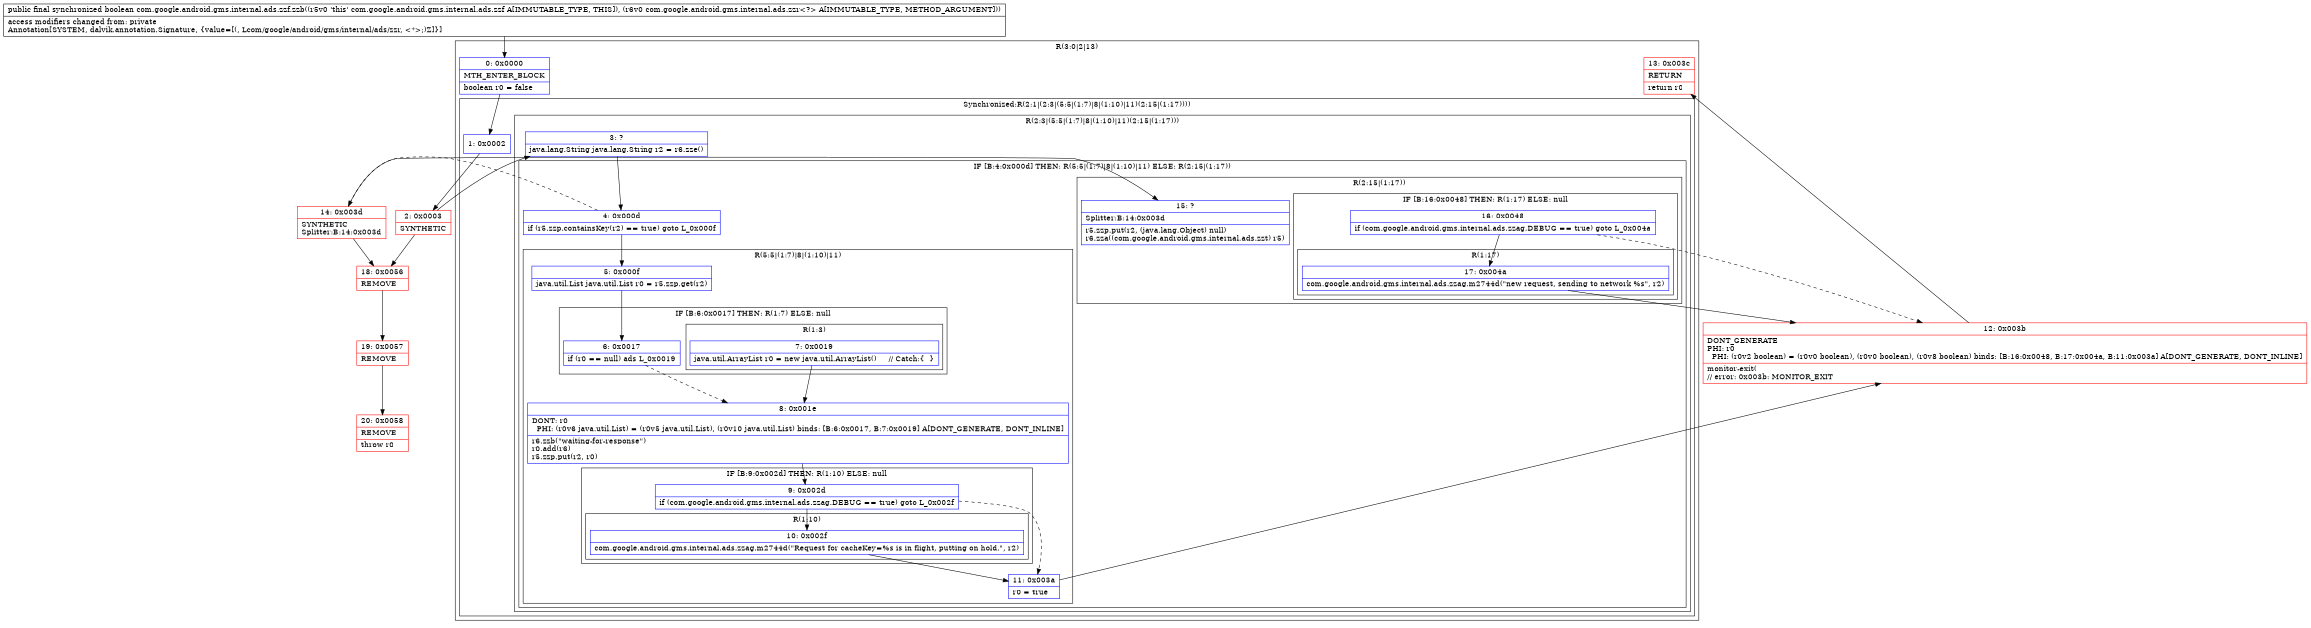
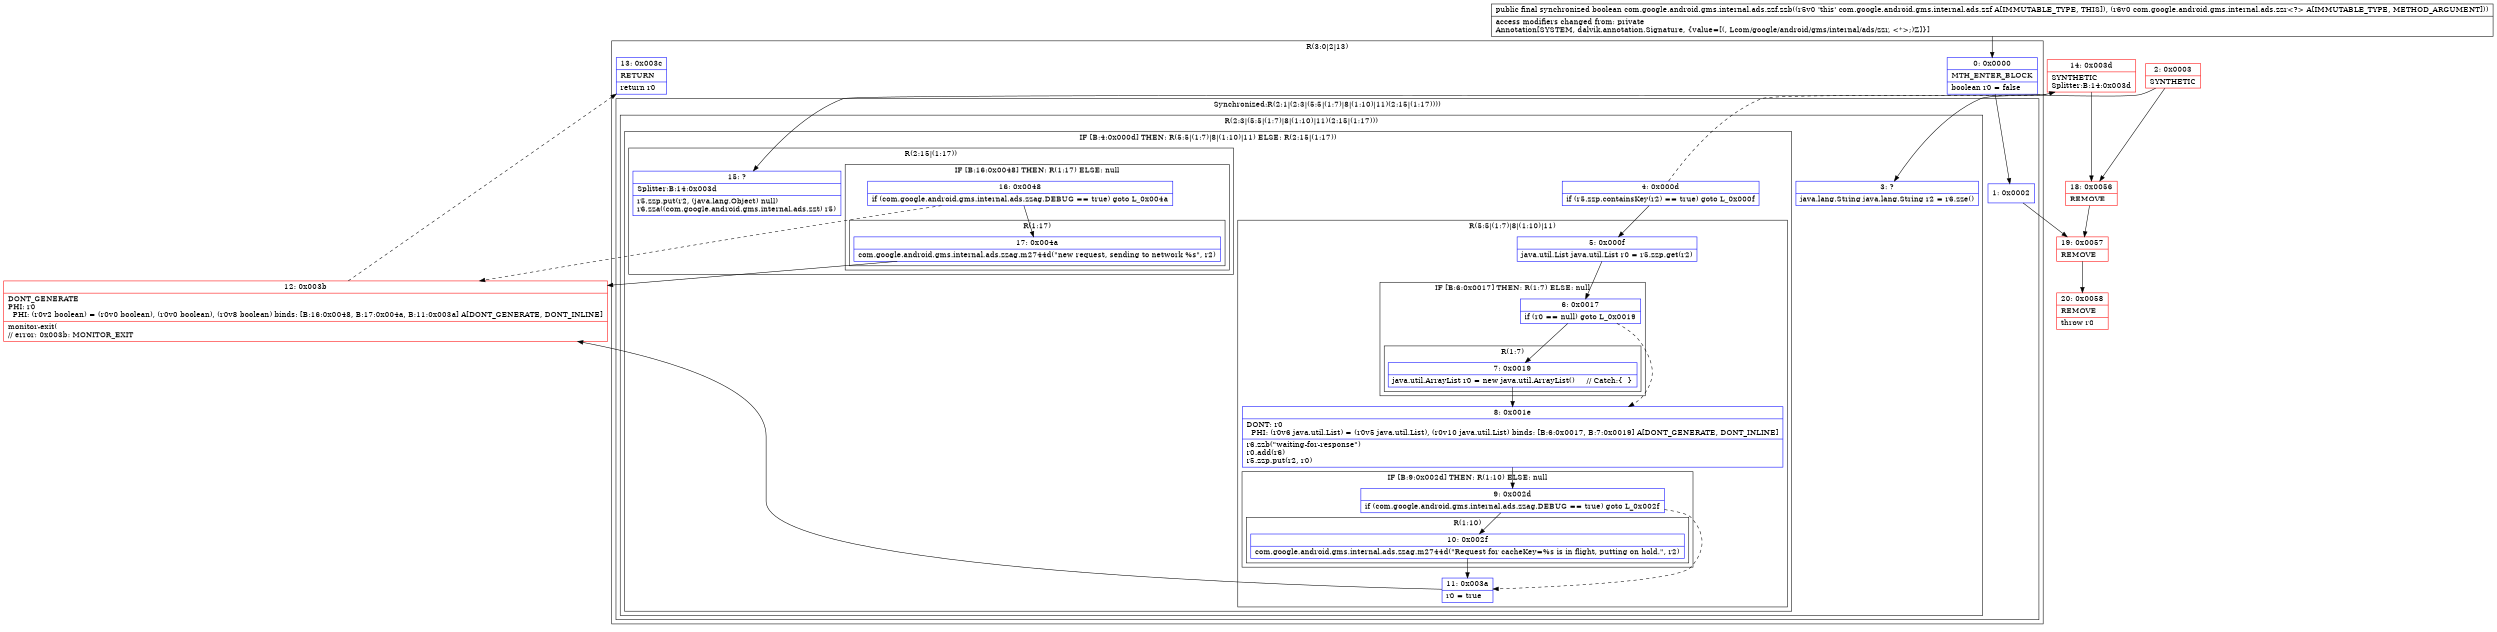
node "13: 0x003c": color red -> blue
edge "1: 0x0002" -> "2: 0x0003": now "1: 0x0002" -> "19: 0x0057"
edge "3: ?" -> "4: 0x000d": removed
edge "12: 0x003b" -> "13: 0x003c": style solid -> dashed
cluster "R(1:3)": label "R(1:3)" -> "R(1:7)"
edge "6: 0x0017" -> "7: 0x0019": added
node "6: 0x0017": text "if (r0 == null) ads L_0x0019" -> "if (r0 == null) goto L_0x0019"
